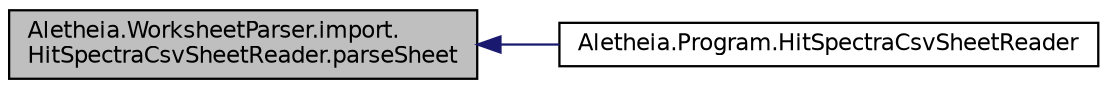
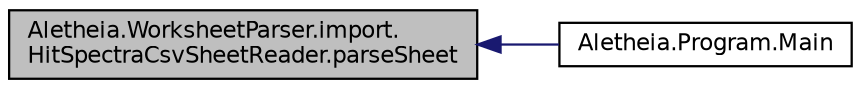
node "Aletheia.Program.HitSpectraCsvSheetReader": label "Aletheia.Program.HitSpectraCsvSheetReader" -> "Aletheia.Program.Main"
